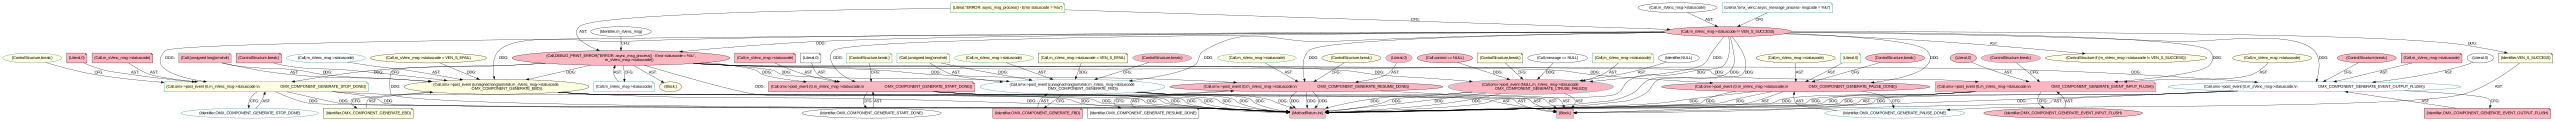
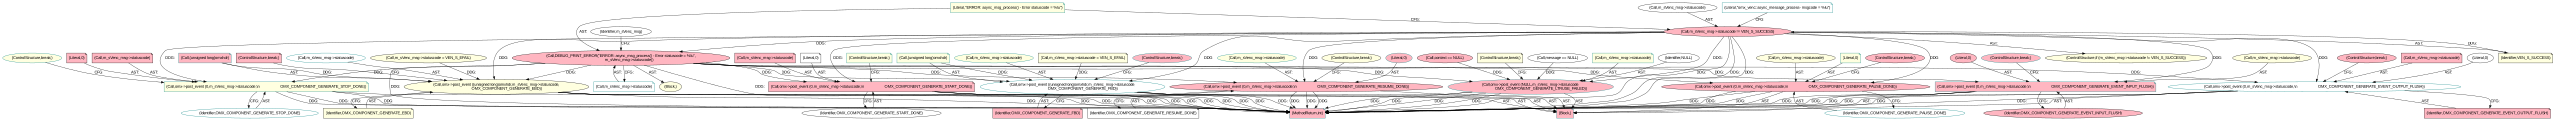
edge "(Identifier,VEN_S_SUCCESS)" -> "(Identifier,OMX_COMPONENT_GENERATE_PAUSE_DONE)": now "(Identifier,VEN_S_SUCCESS)" -> "(Call,m_sVenc_msg->statuscode != VEN_S_SUCCESS)"
